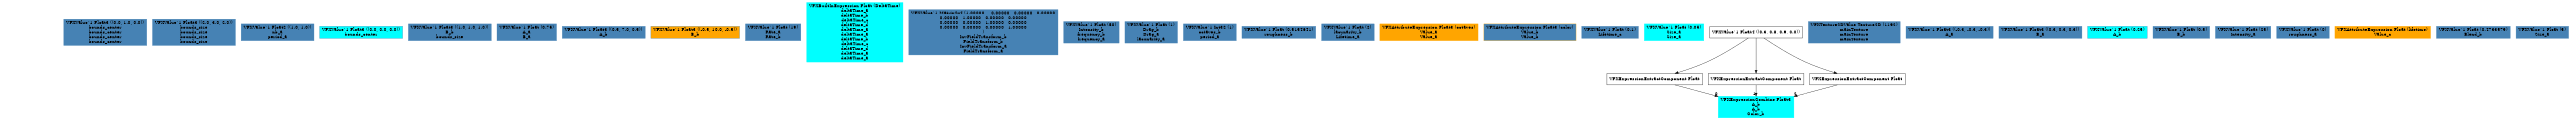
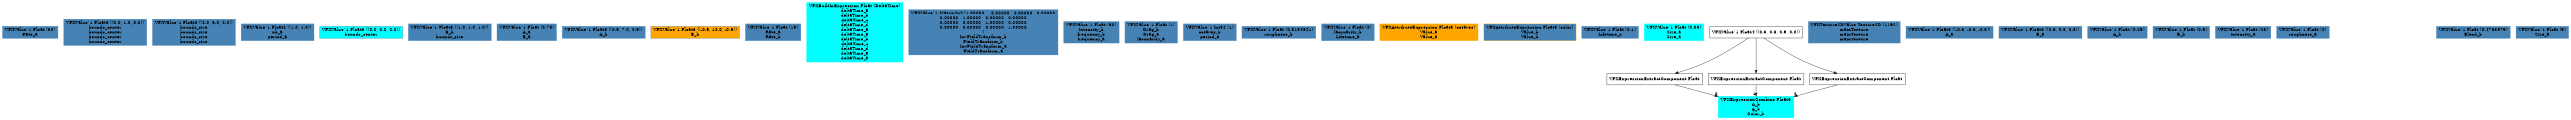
node "VFXValue`1 Float (30) Rate_a": added
node "VFXValue`1 Float (0.25) A_b": fillcolor cyan -> steelblue
node "VFXAttributeExpression Float (lifetime) Value_c": removed
